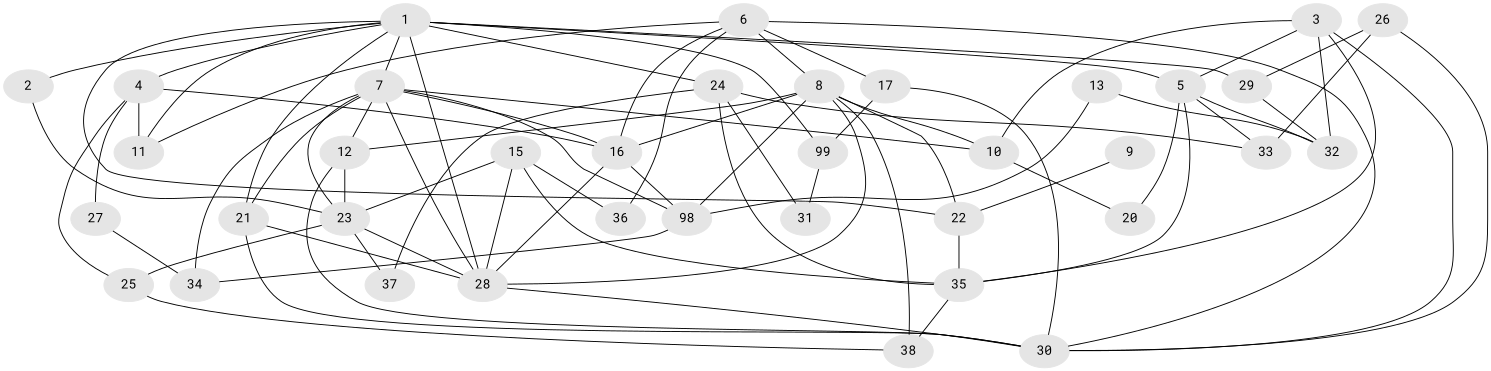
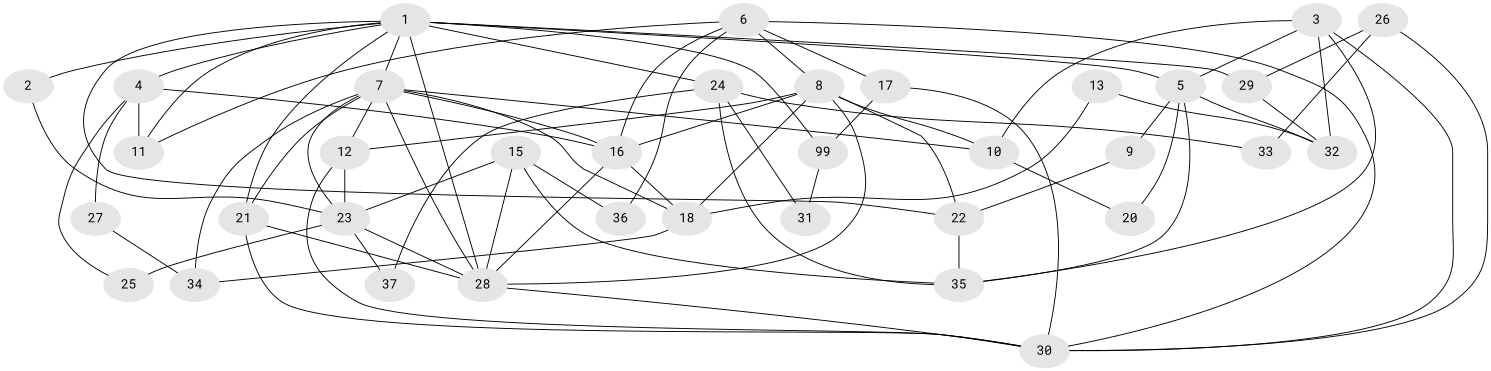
edge "5" -- "33": now "5" -- "9"
node "98": label "98" -> "18"
node "38": removed
